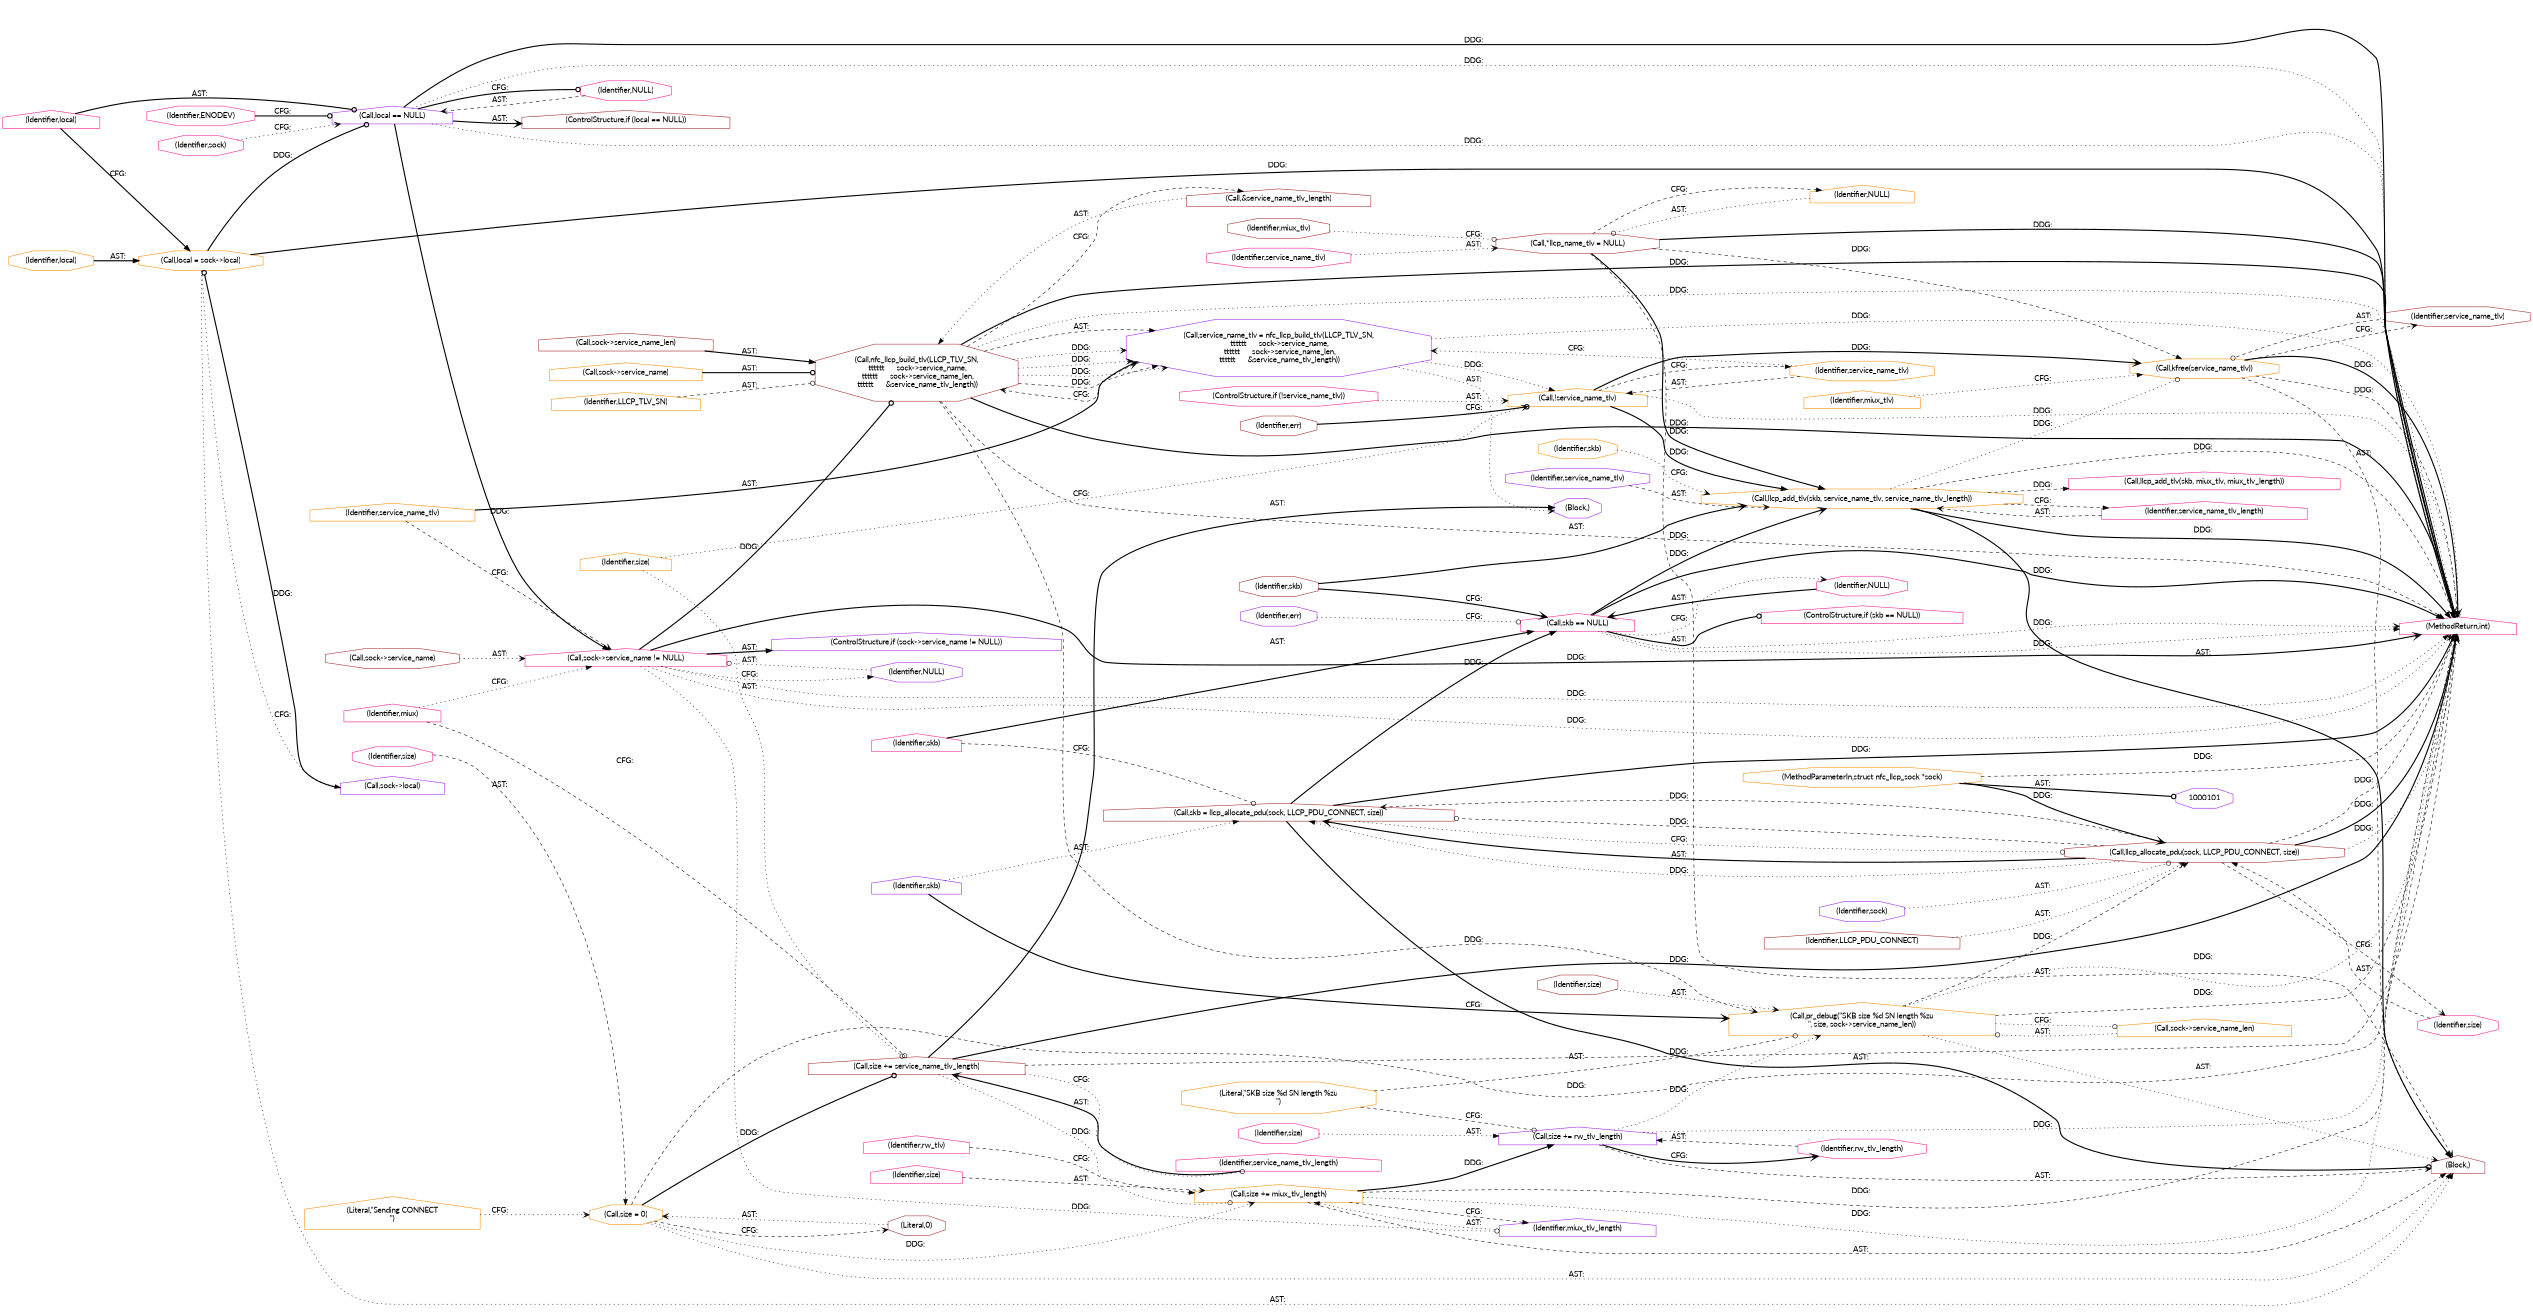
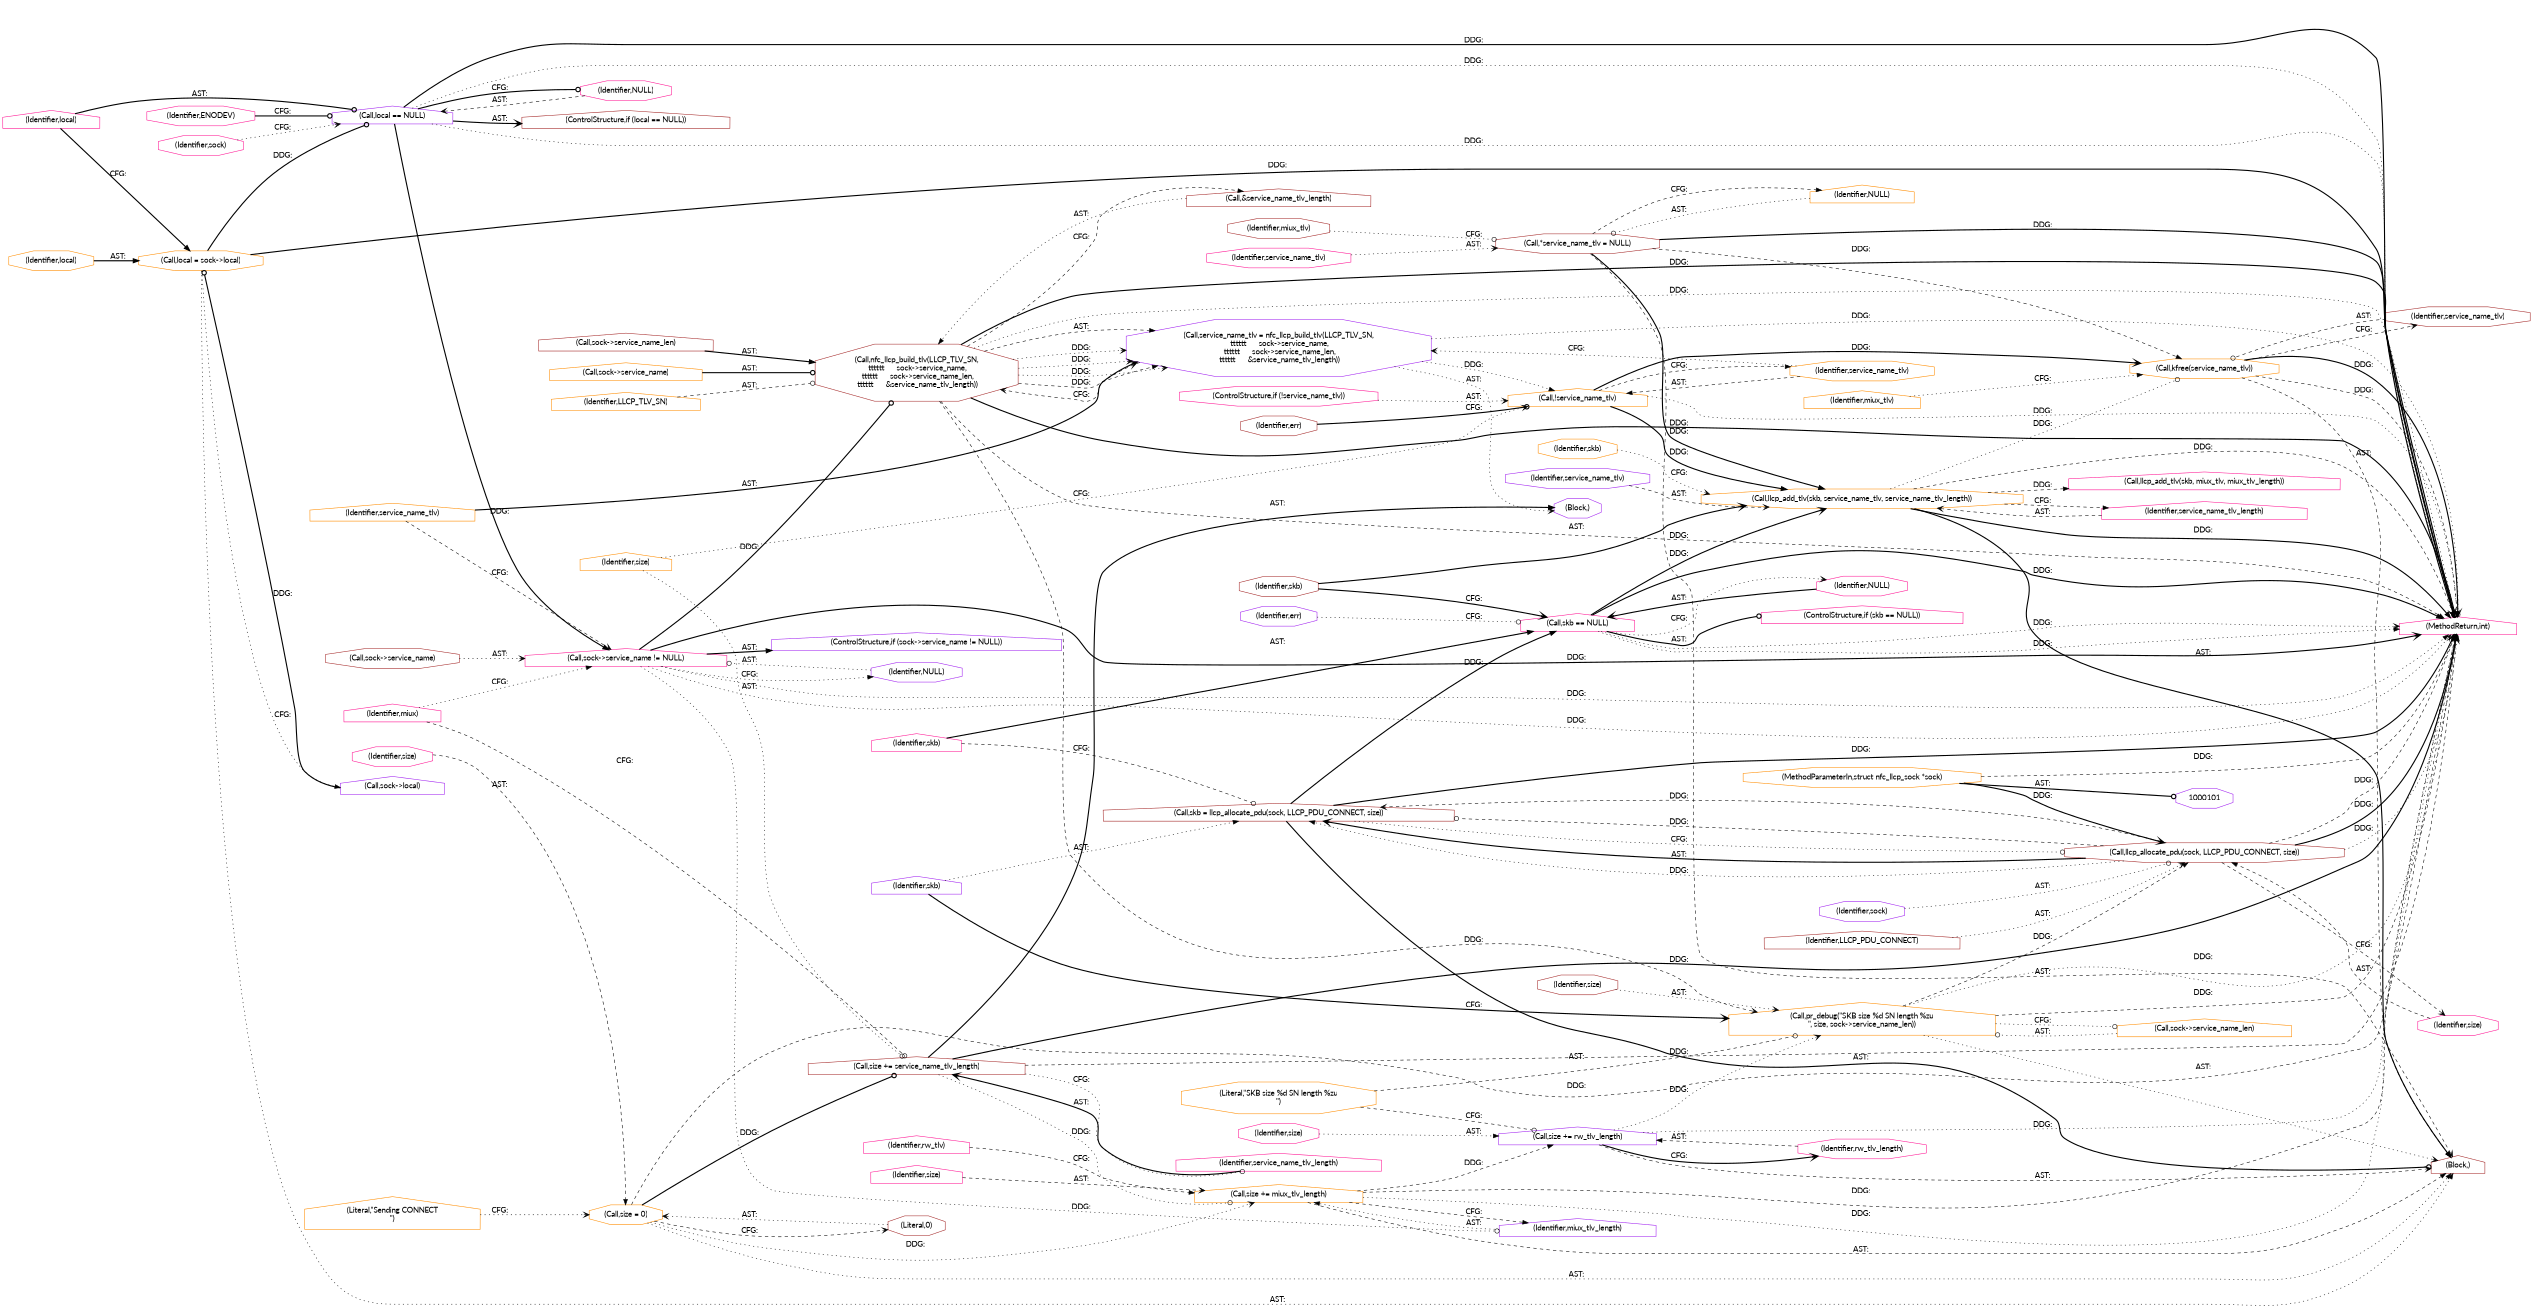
node "(Call,*llcp_name_tlv = NULL)": label "(Call,*llcp_name_tlv = NULL)" -> "(Call,*service_name_tlv = NULL)"
edge "(Call,size += miux_tlv_length)" -> "(Call,size += rw_tlv_length)": style bold -> dashed
